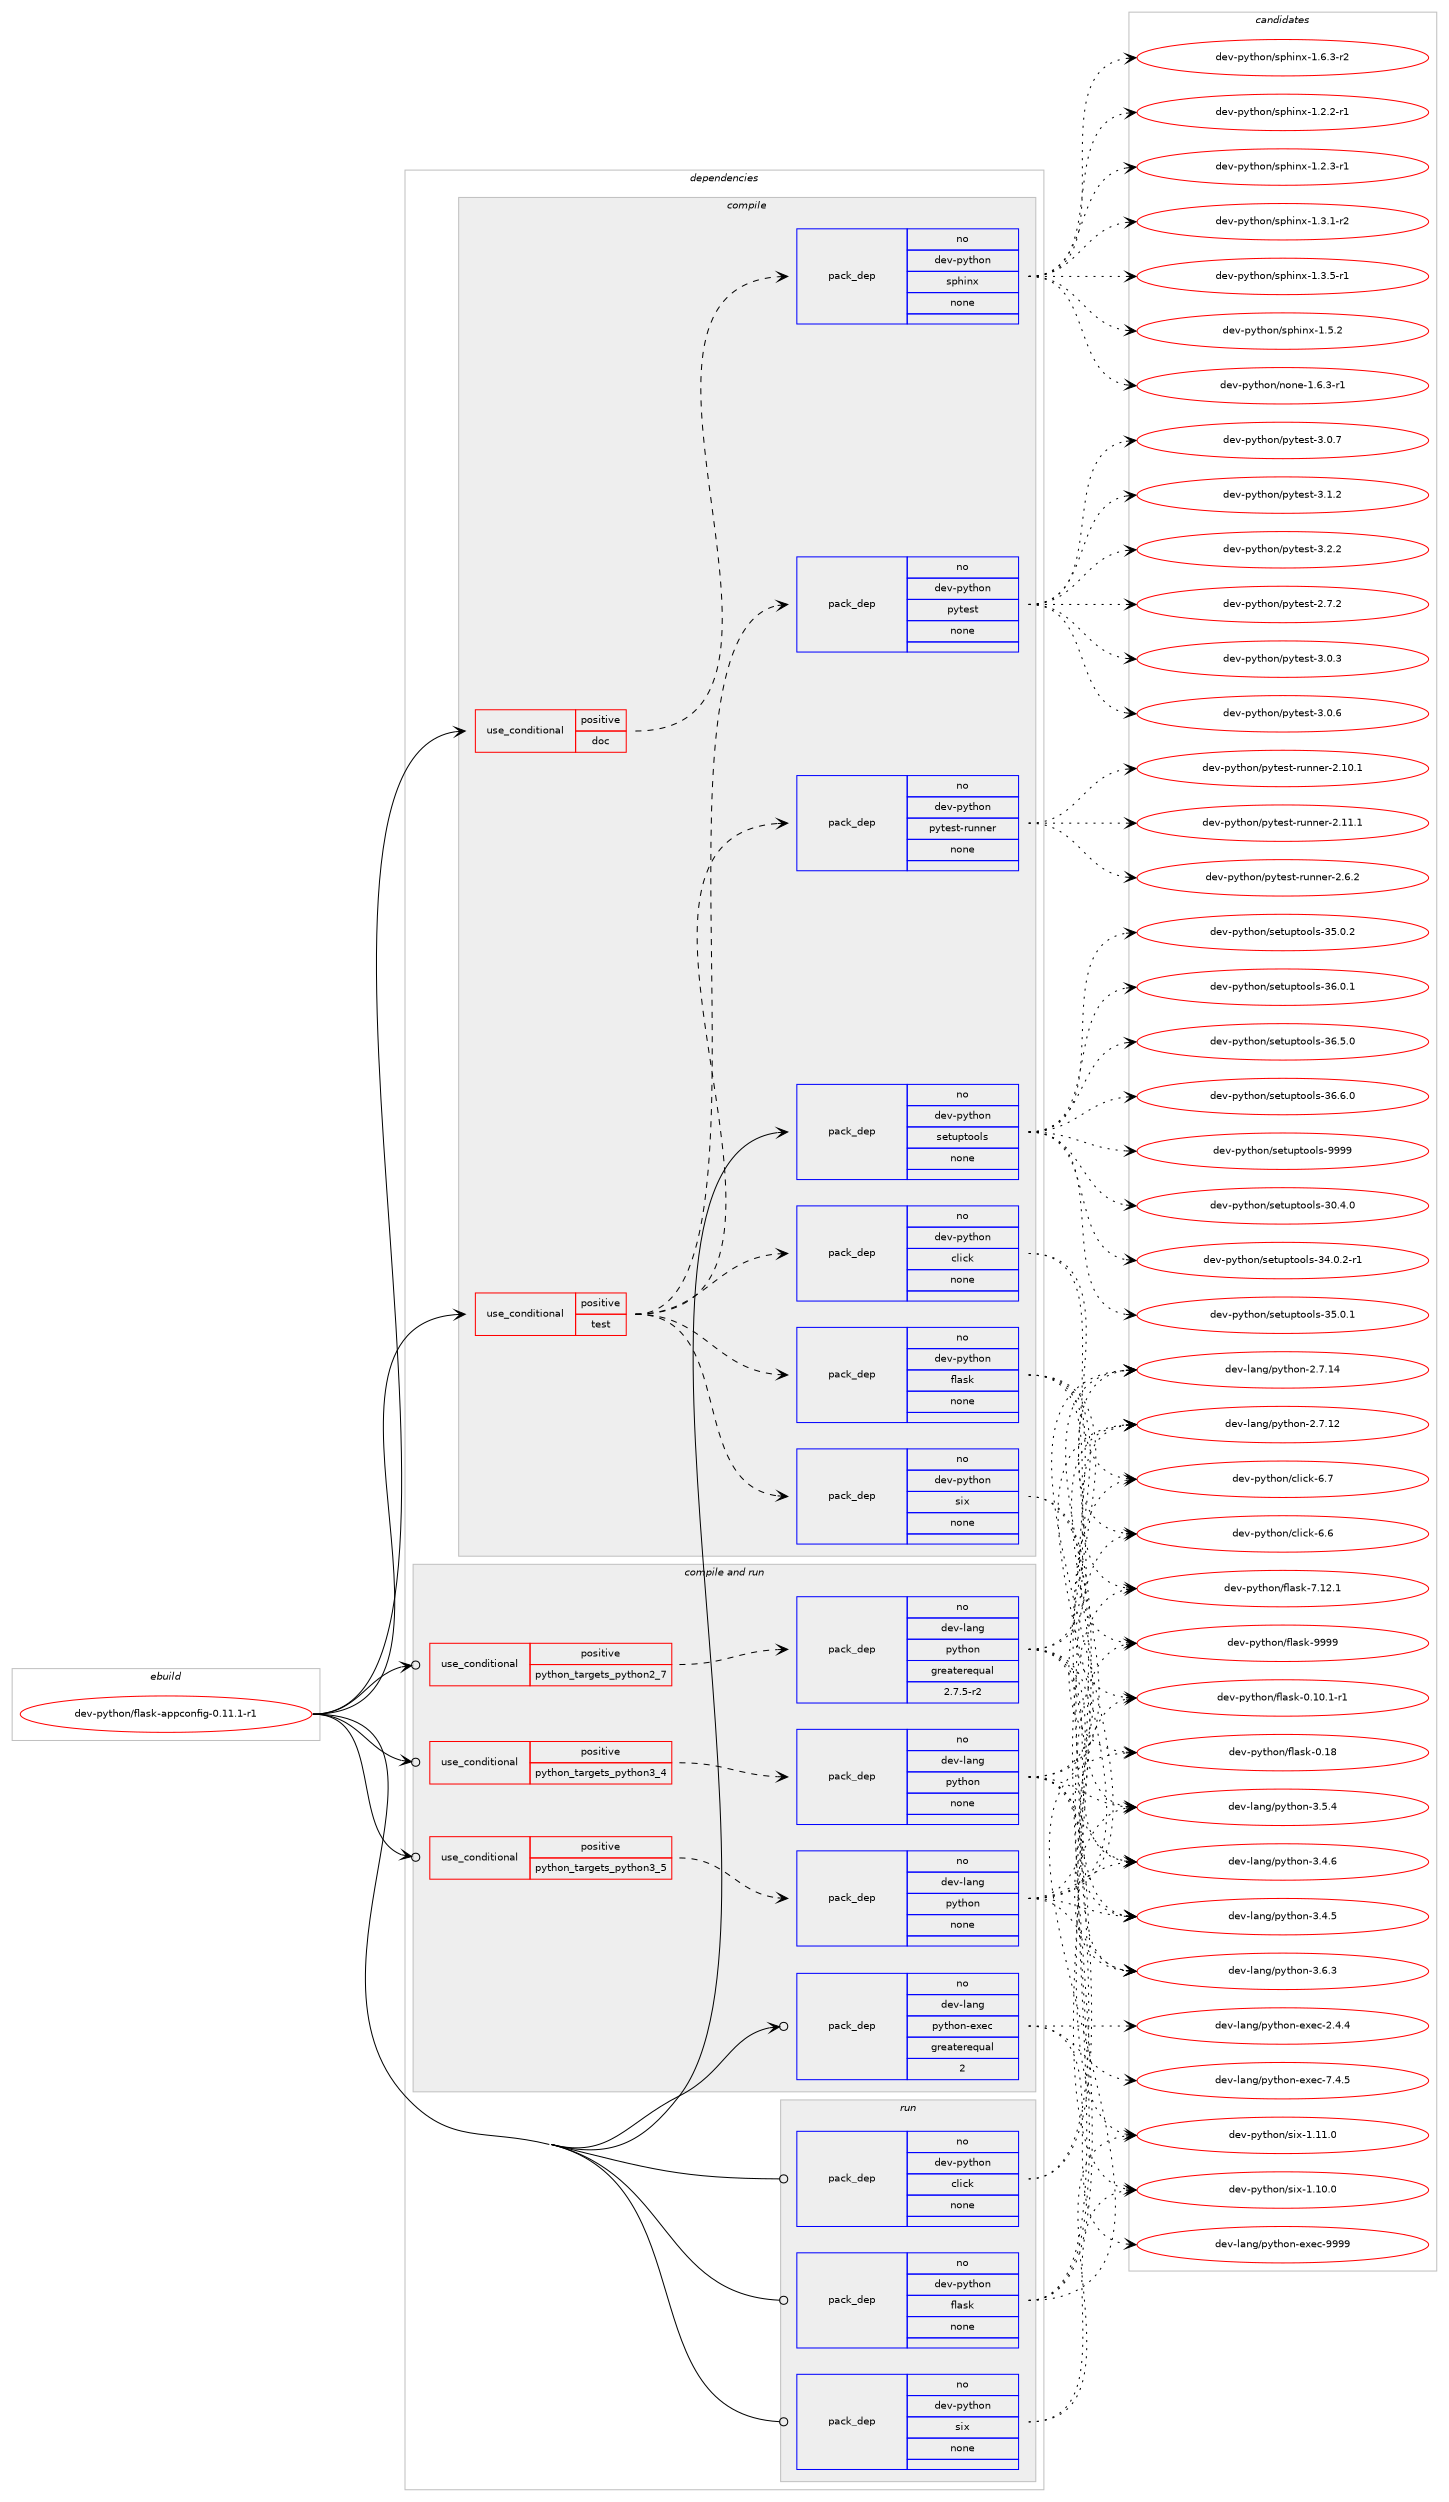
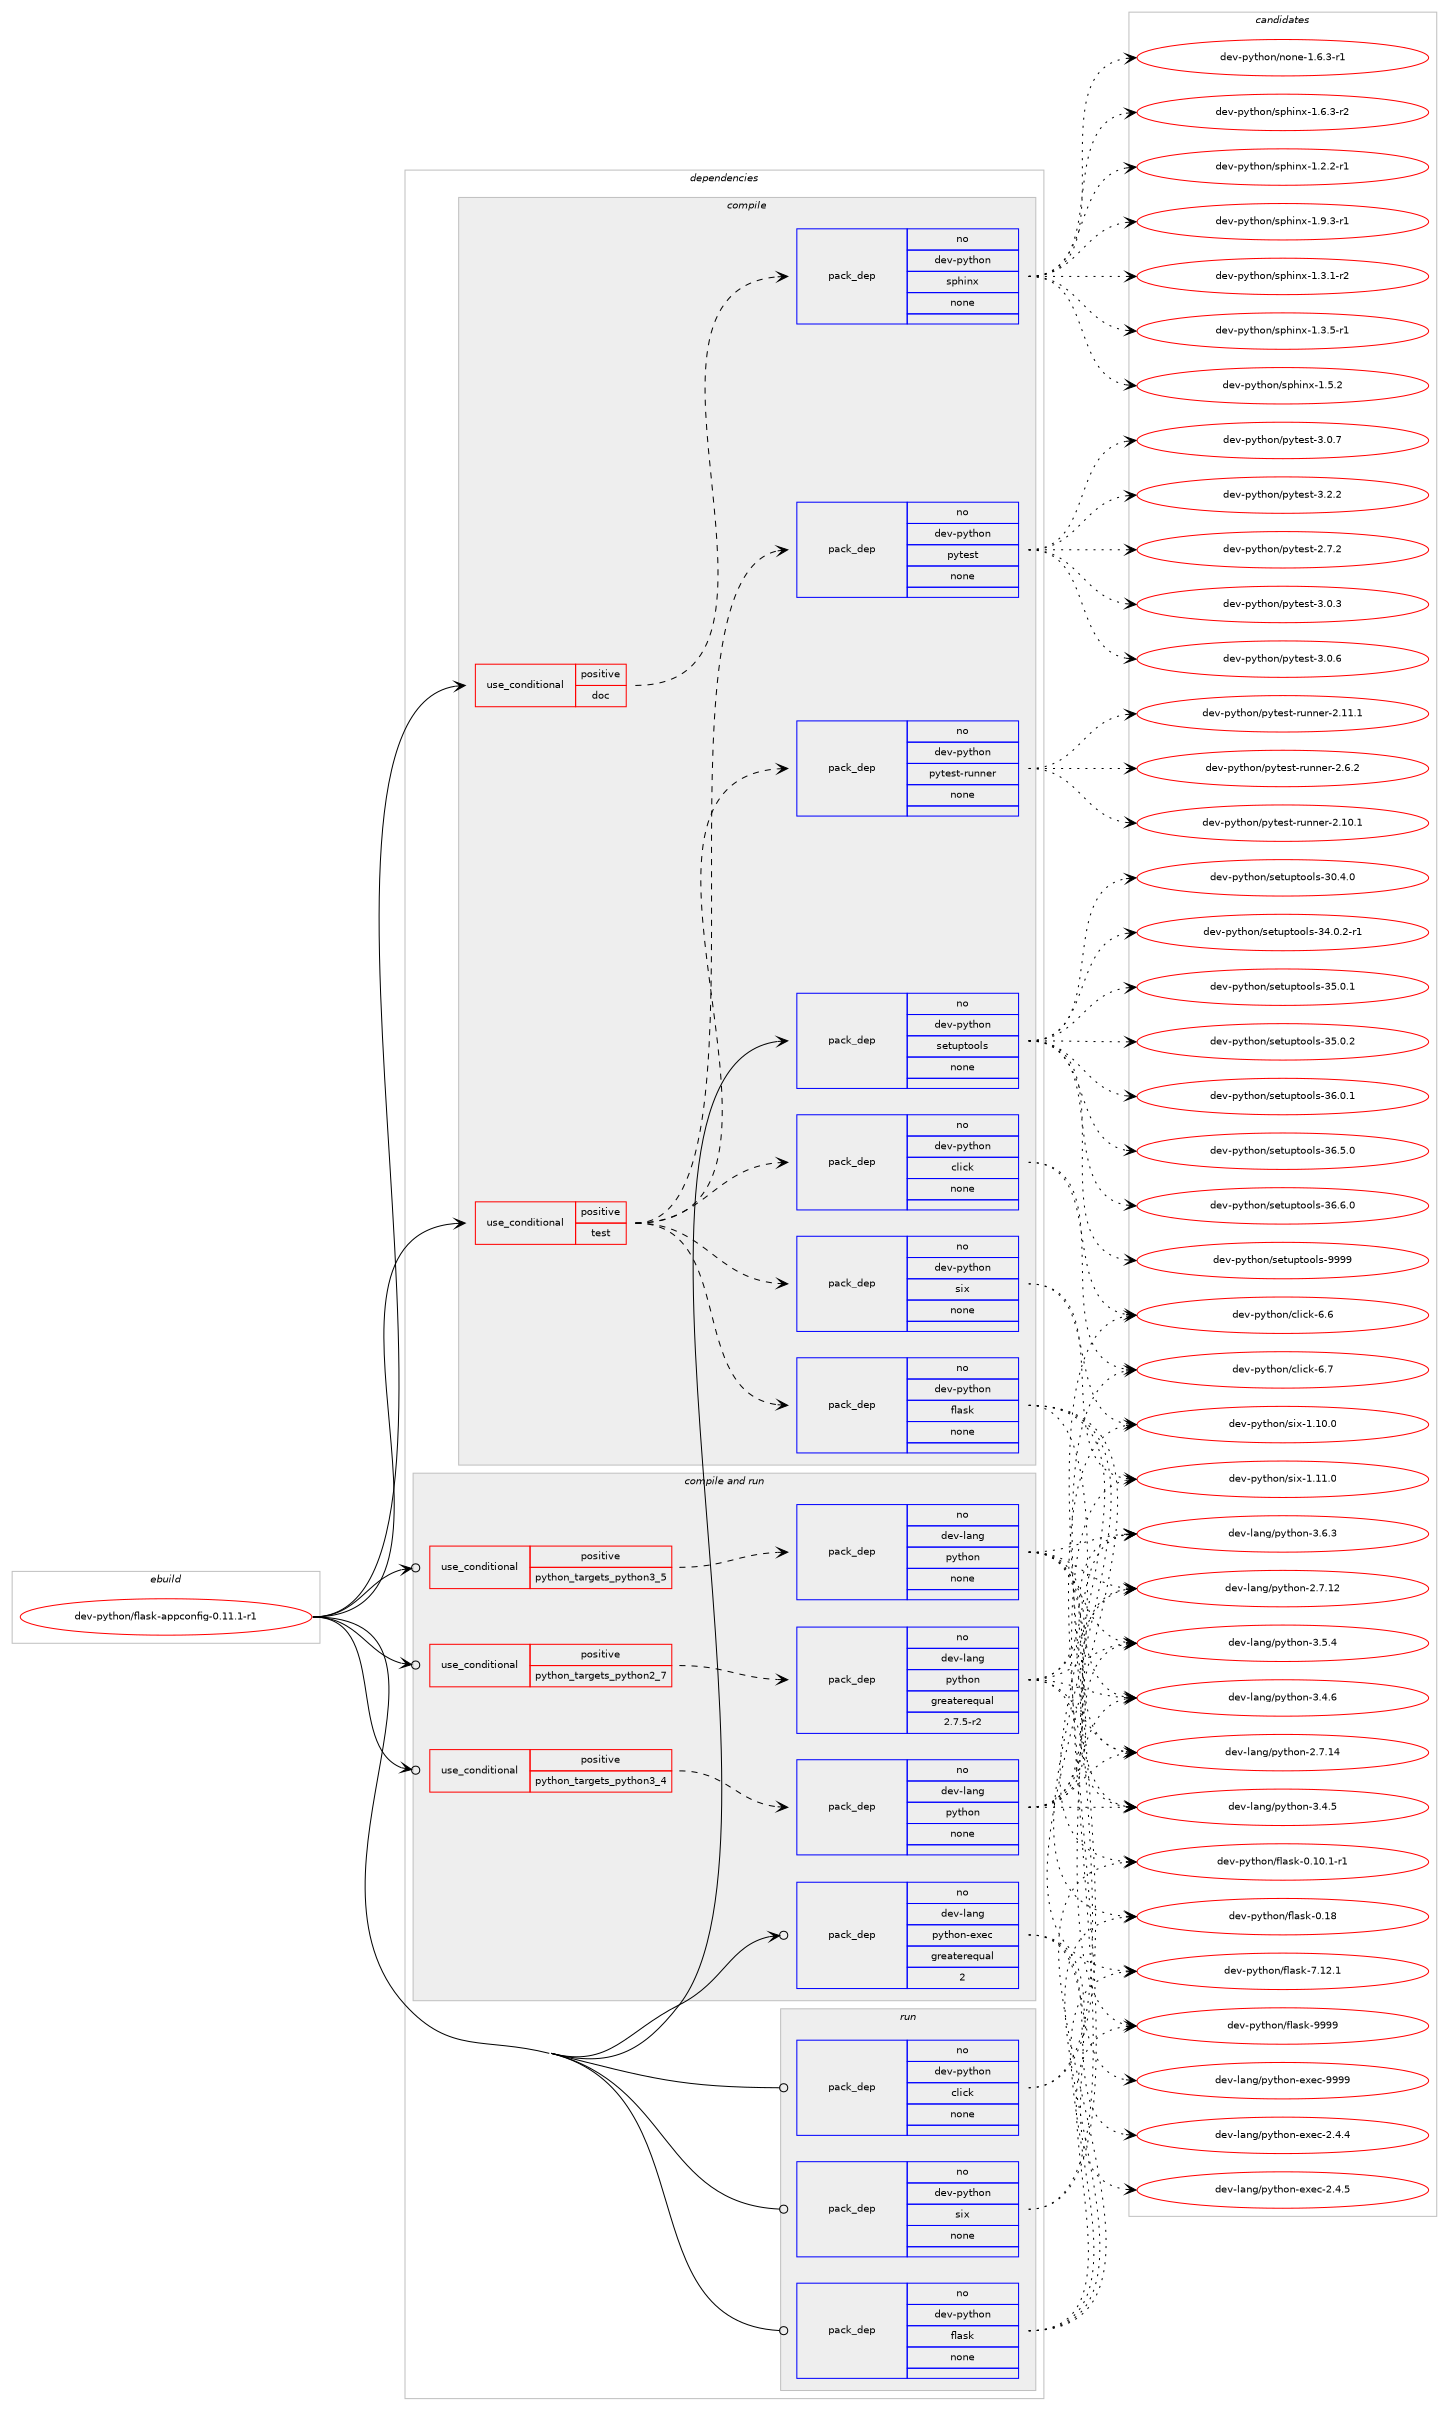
node "dev-python/sphinx-1.2.3-r1": label "dev-python/sphinx-1.2.3-r1" -> "dev-python/sphinx-1.9.3-r1"
node "dev-python/pytest-3.1.2": removed
node "dev-lang/python-exec-7.4.5": label "dev-lang/python-exec-7.4.5" -> "dev-lang/python-exec-2.4.5"
